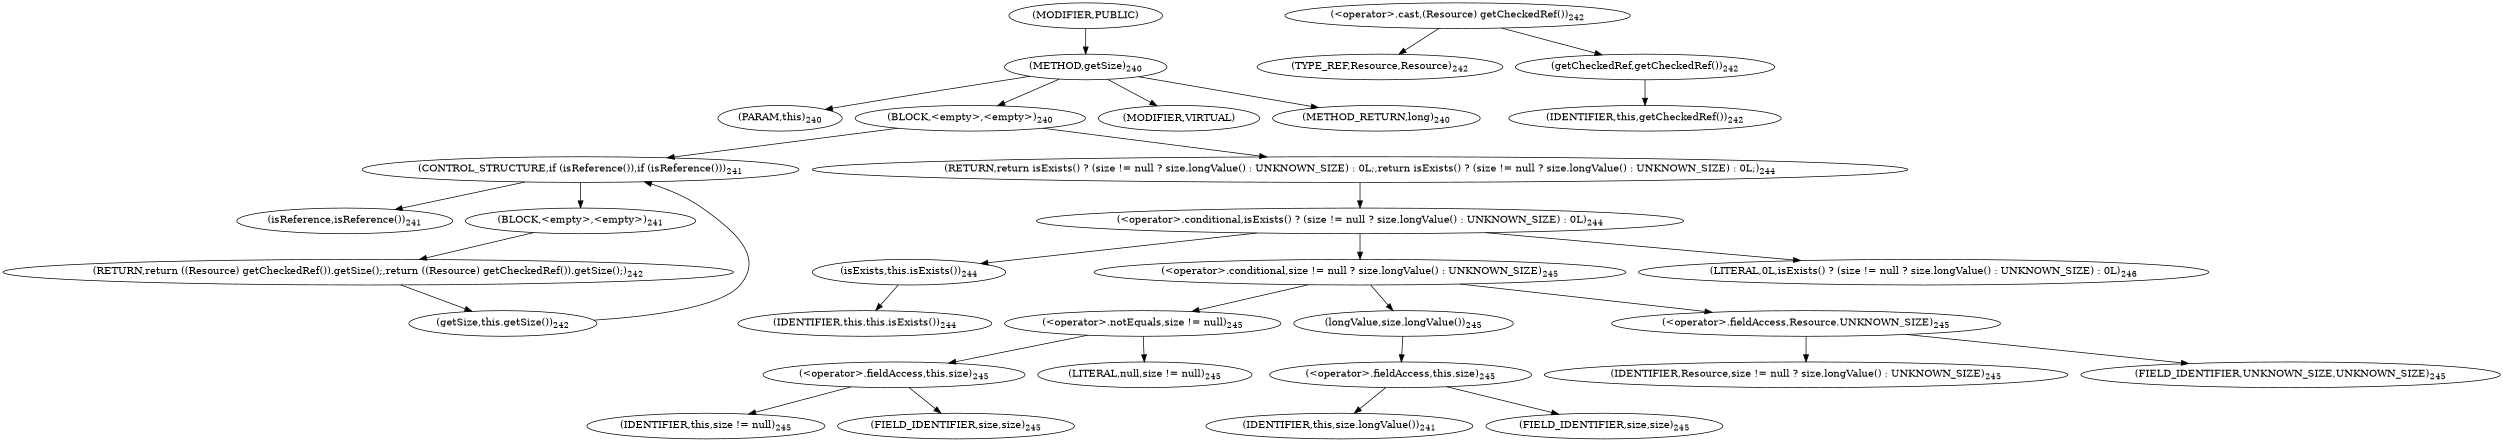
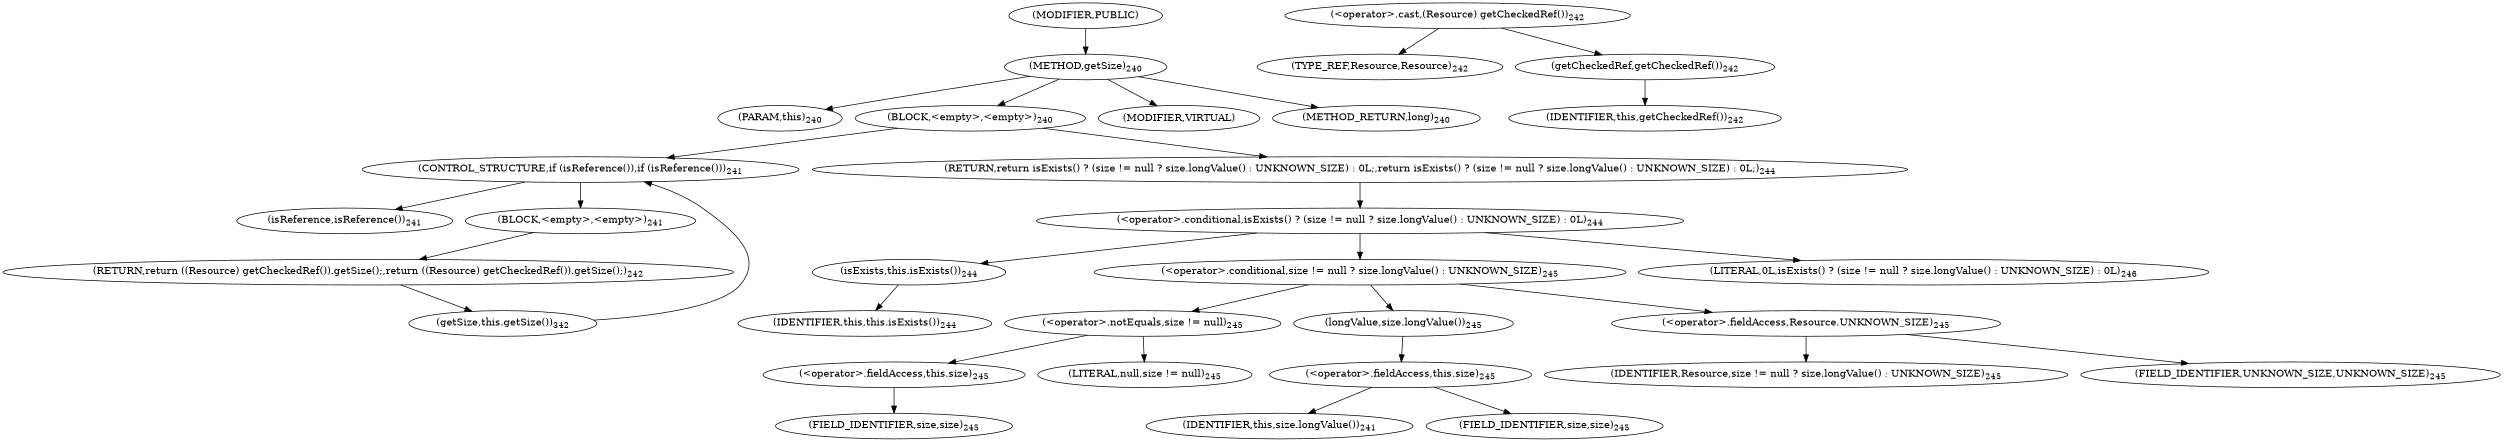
node "(getSize,this.getSize())": text "242" -> "342"
node "(IDENTIFIER,this,size != null)": removed
